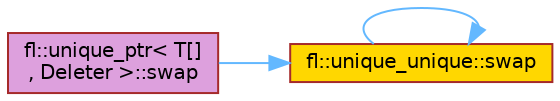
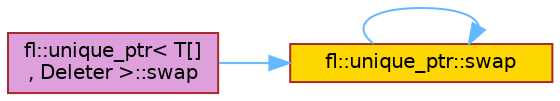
node "fl::unique_unique::swap": label "fl::unique_unique::swap" -> "fl::unique_ptr::swap"
